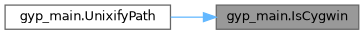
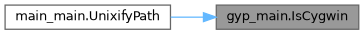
node "gyp_main.UnixifyPath": label "gyp_main.UnixifyPath" -> "main_main.UnixifyPath"
